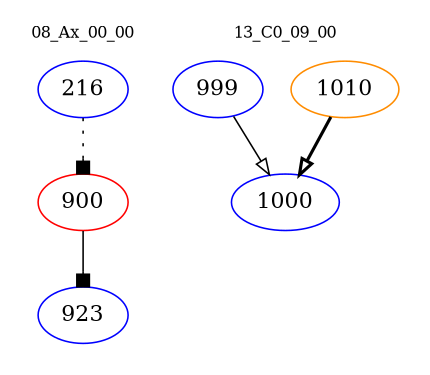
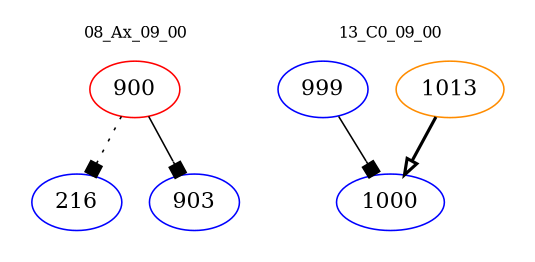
cluster "08_Ax_00_00": label "08_Ax_00_00" -> "08_Ax_09_00"
node "1010": label "1010" -> "1013"
edge "216" -> "900": reversed
edge "999" -> "1000": arrowhead onormal -> box
node "923": label "923" -> "903"
